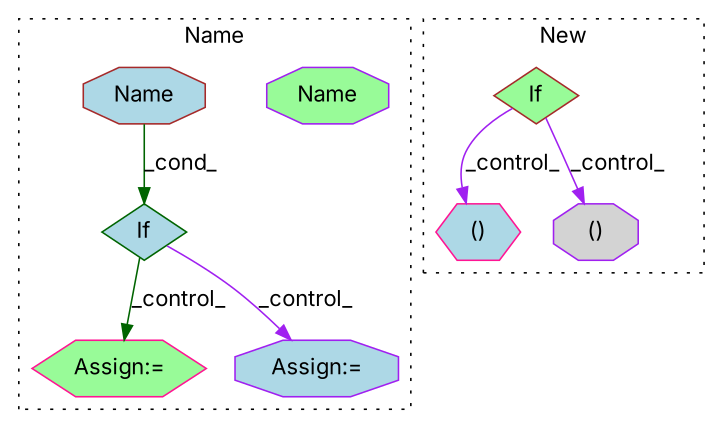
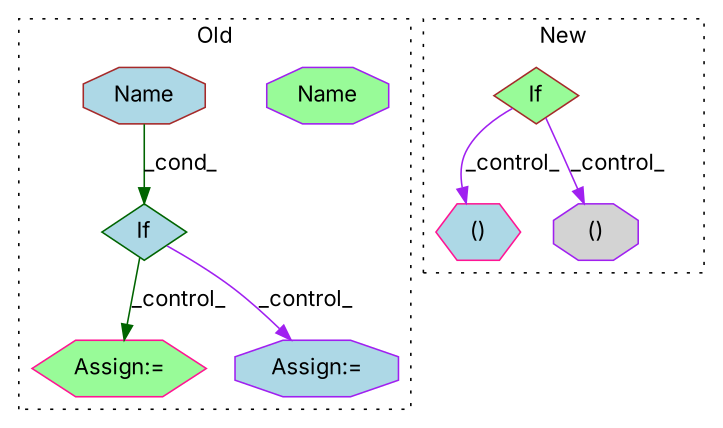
cluster "Name": label "Name" -> "Old"
